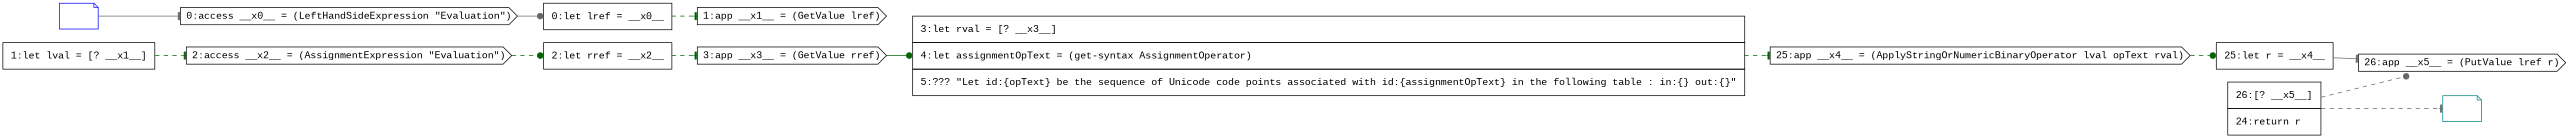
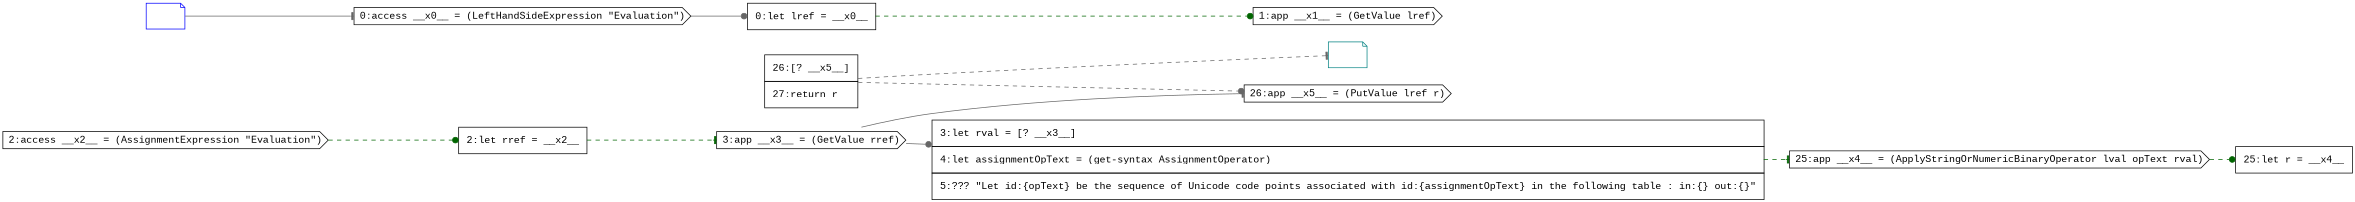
edge "0:let lref = __x0__" -> "1:app __x1__ = (GetValue lref)": arrowhead tee -> dot
node "1:let lval = [? __x1__]": removed
edge "3:app __x3__ = (GetValue rref)" -> "3:let rval = [? __x3__]": color darkgreen -> gray40
edge "25:let r = __x4__" -> "26:app __x5__ = (PutValue lref r)": now "3:app __x3__ = (GetValue rref)" -> "26:app __x5__ = (PutValue lref r)"
node "26:[? __x5__]": text "24:return r" -> "27:return r"
